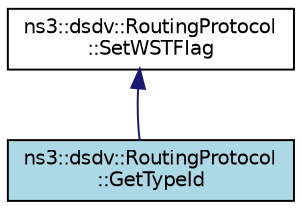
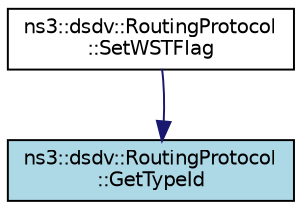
edge "ns3::dsdv::RoutingProtocol ::GetTypeId" -> "ns3::dsdv::RoutingProtocol ::SetWSTFlag": reversed
